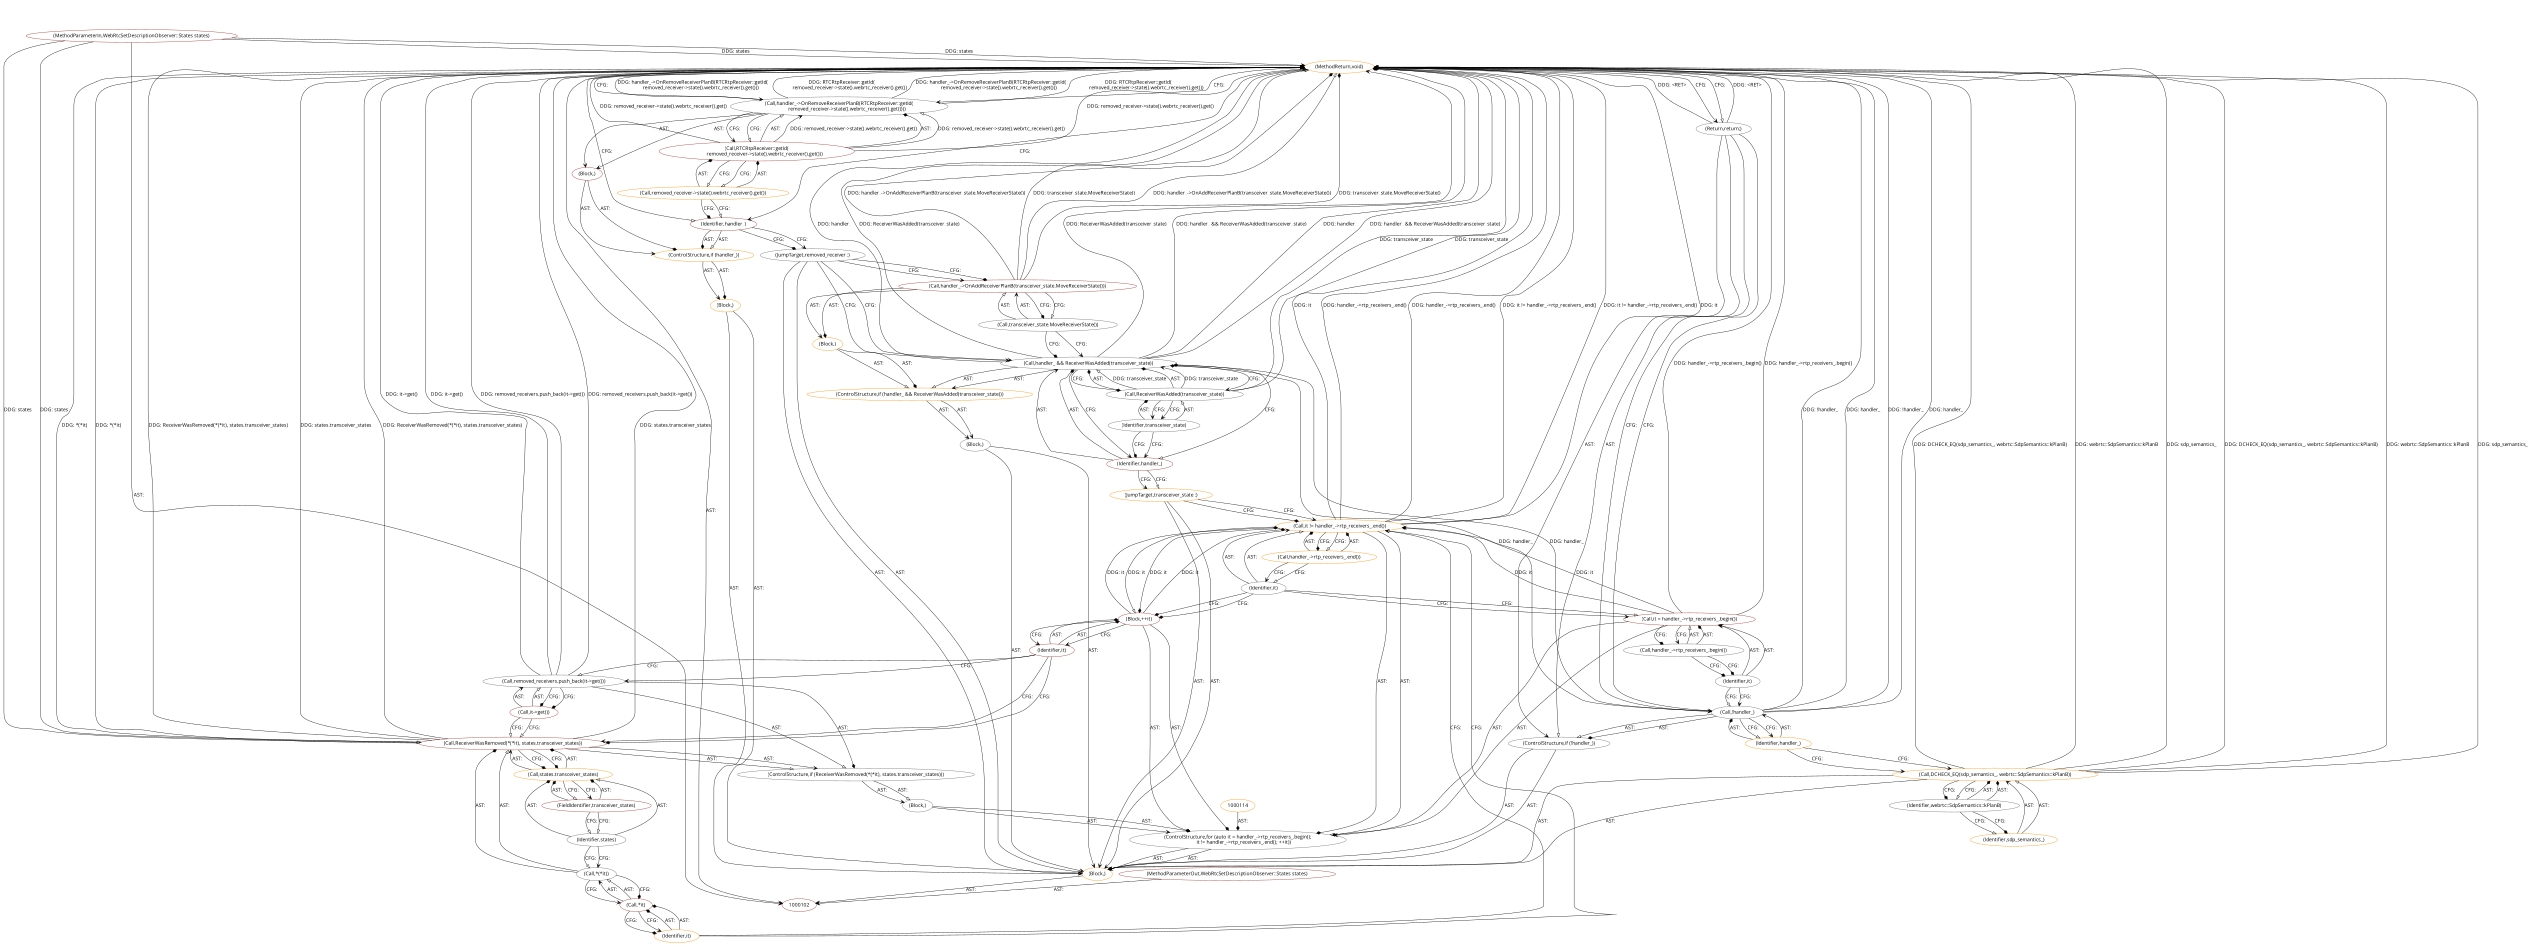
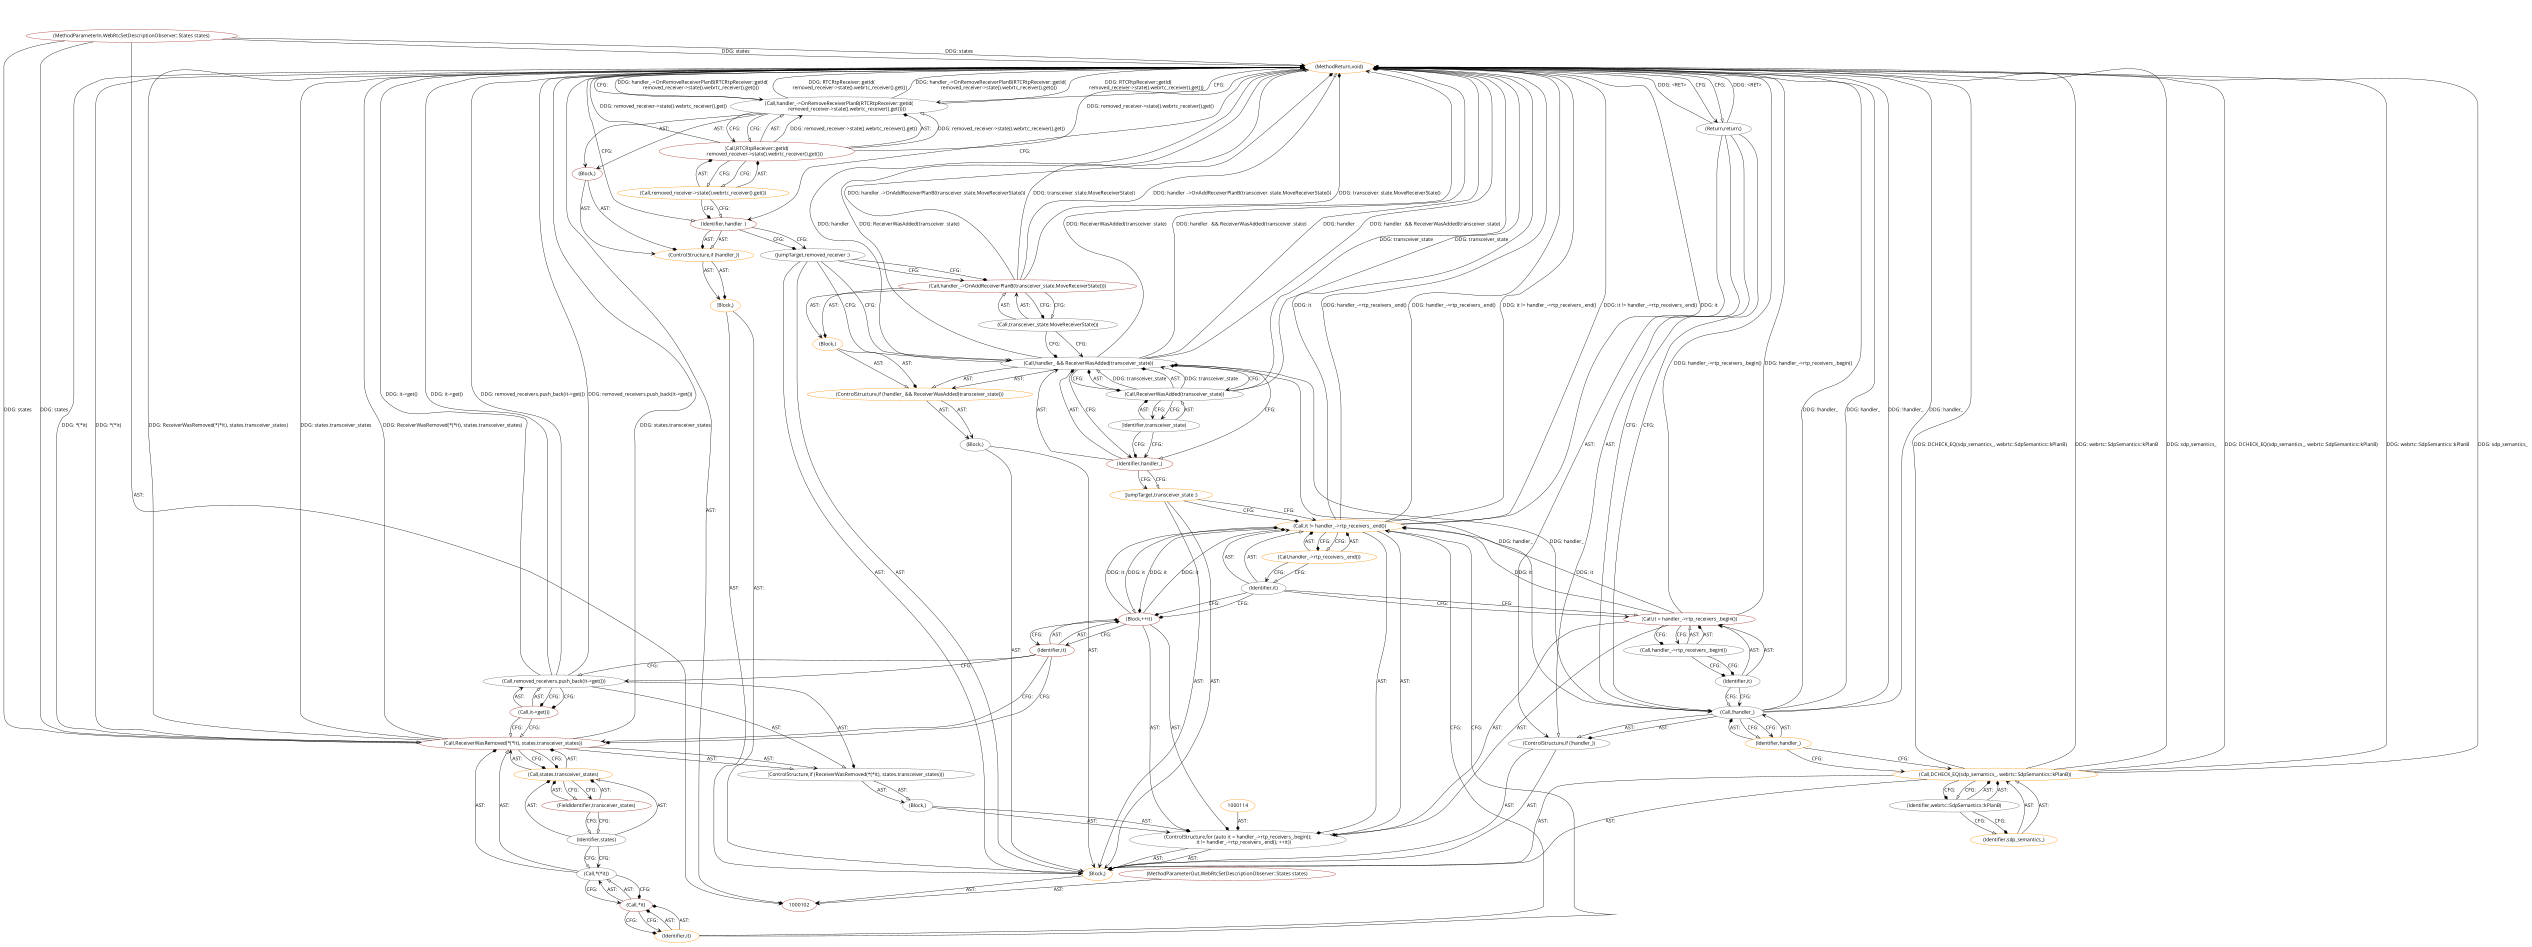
edge "(MethodReturn,void)" -> "1000102": arrowhead vee -> diamond
